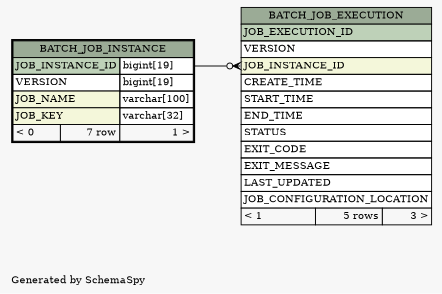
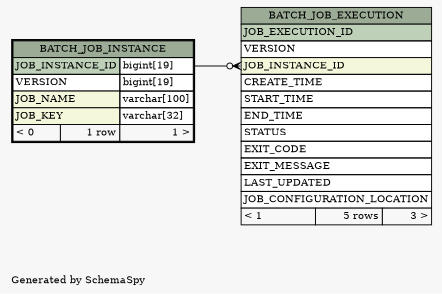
node "BATCH_JOB_INSTANCE": text "7 row" -> "1 row"
